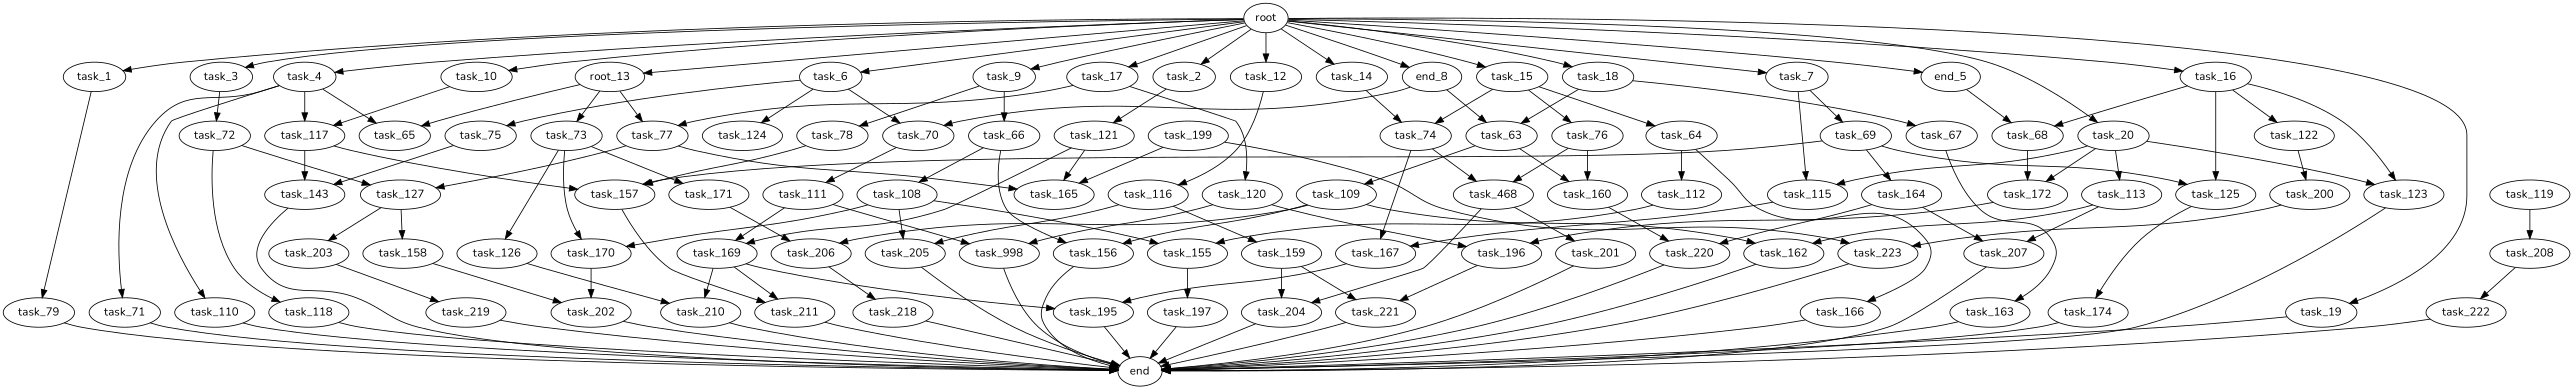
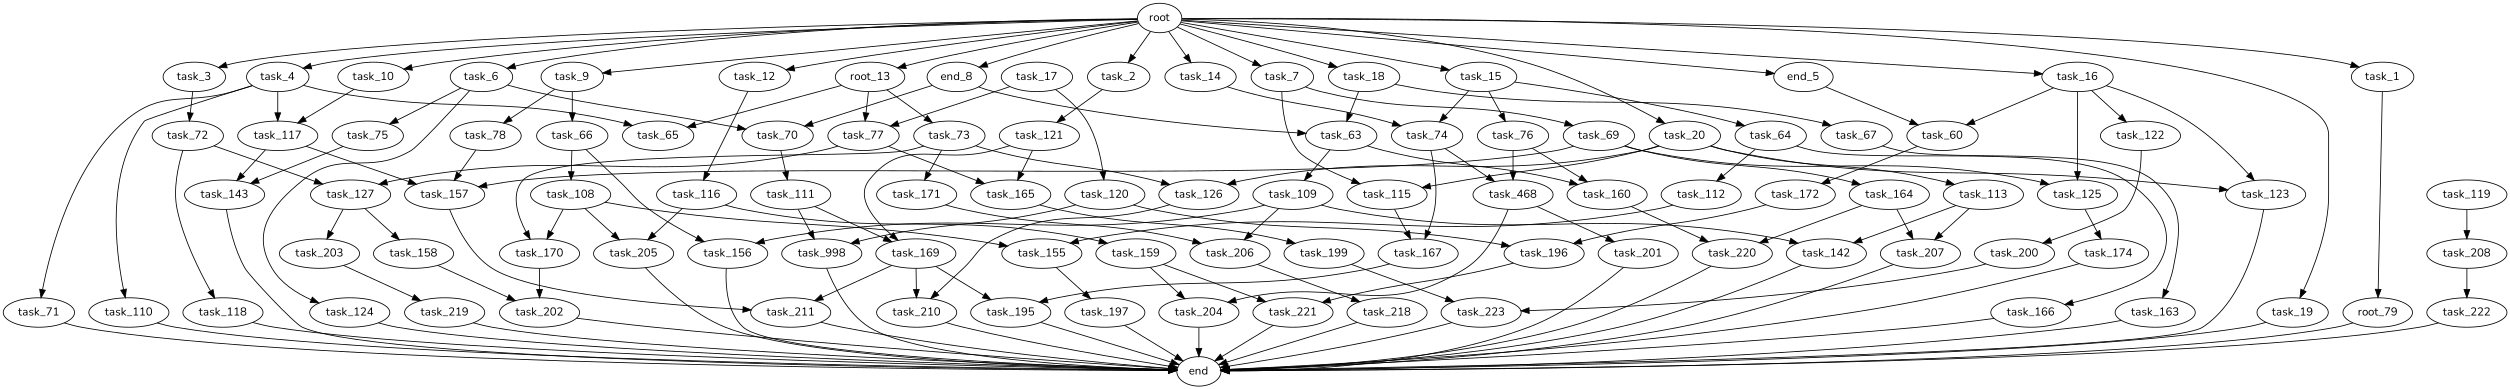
edge "root" -> "task_17": removed
node "task_68": label "task_68" -> "task_60"
edge "task_20" -> "task_172": now "task_20" -> "task_126"
edge "task_199" -> "task_165": reversed
node "task_162": label "task_162" -> "task_142"
node "task_79": label "task_79" -> "root_79"
edge "task_124" -> "end": added
